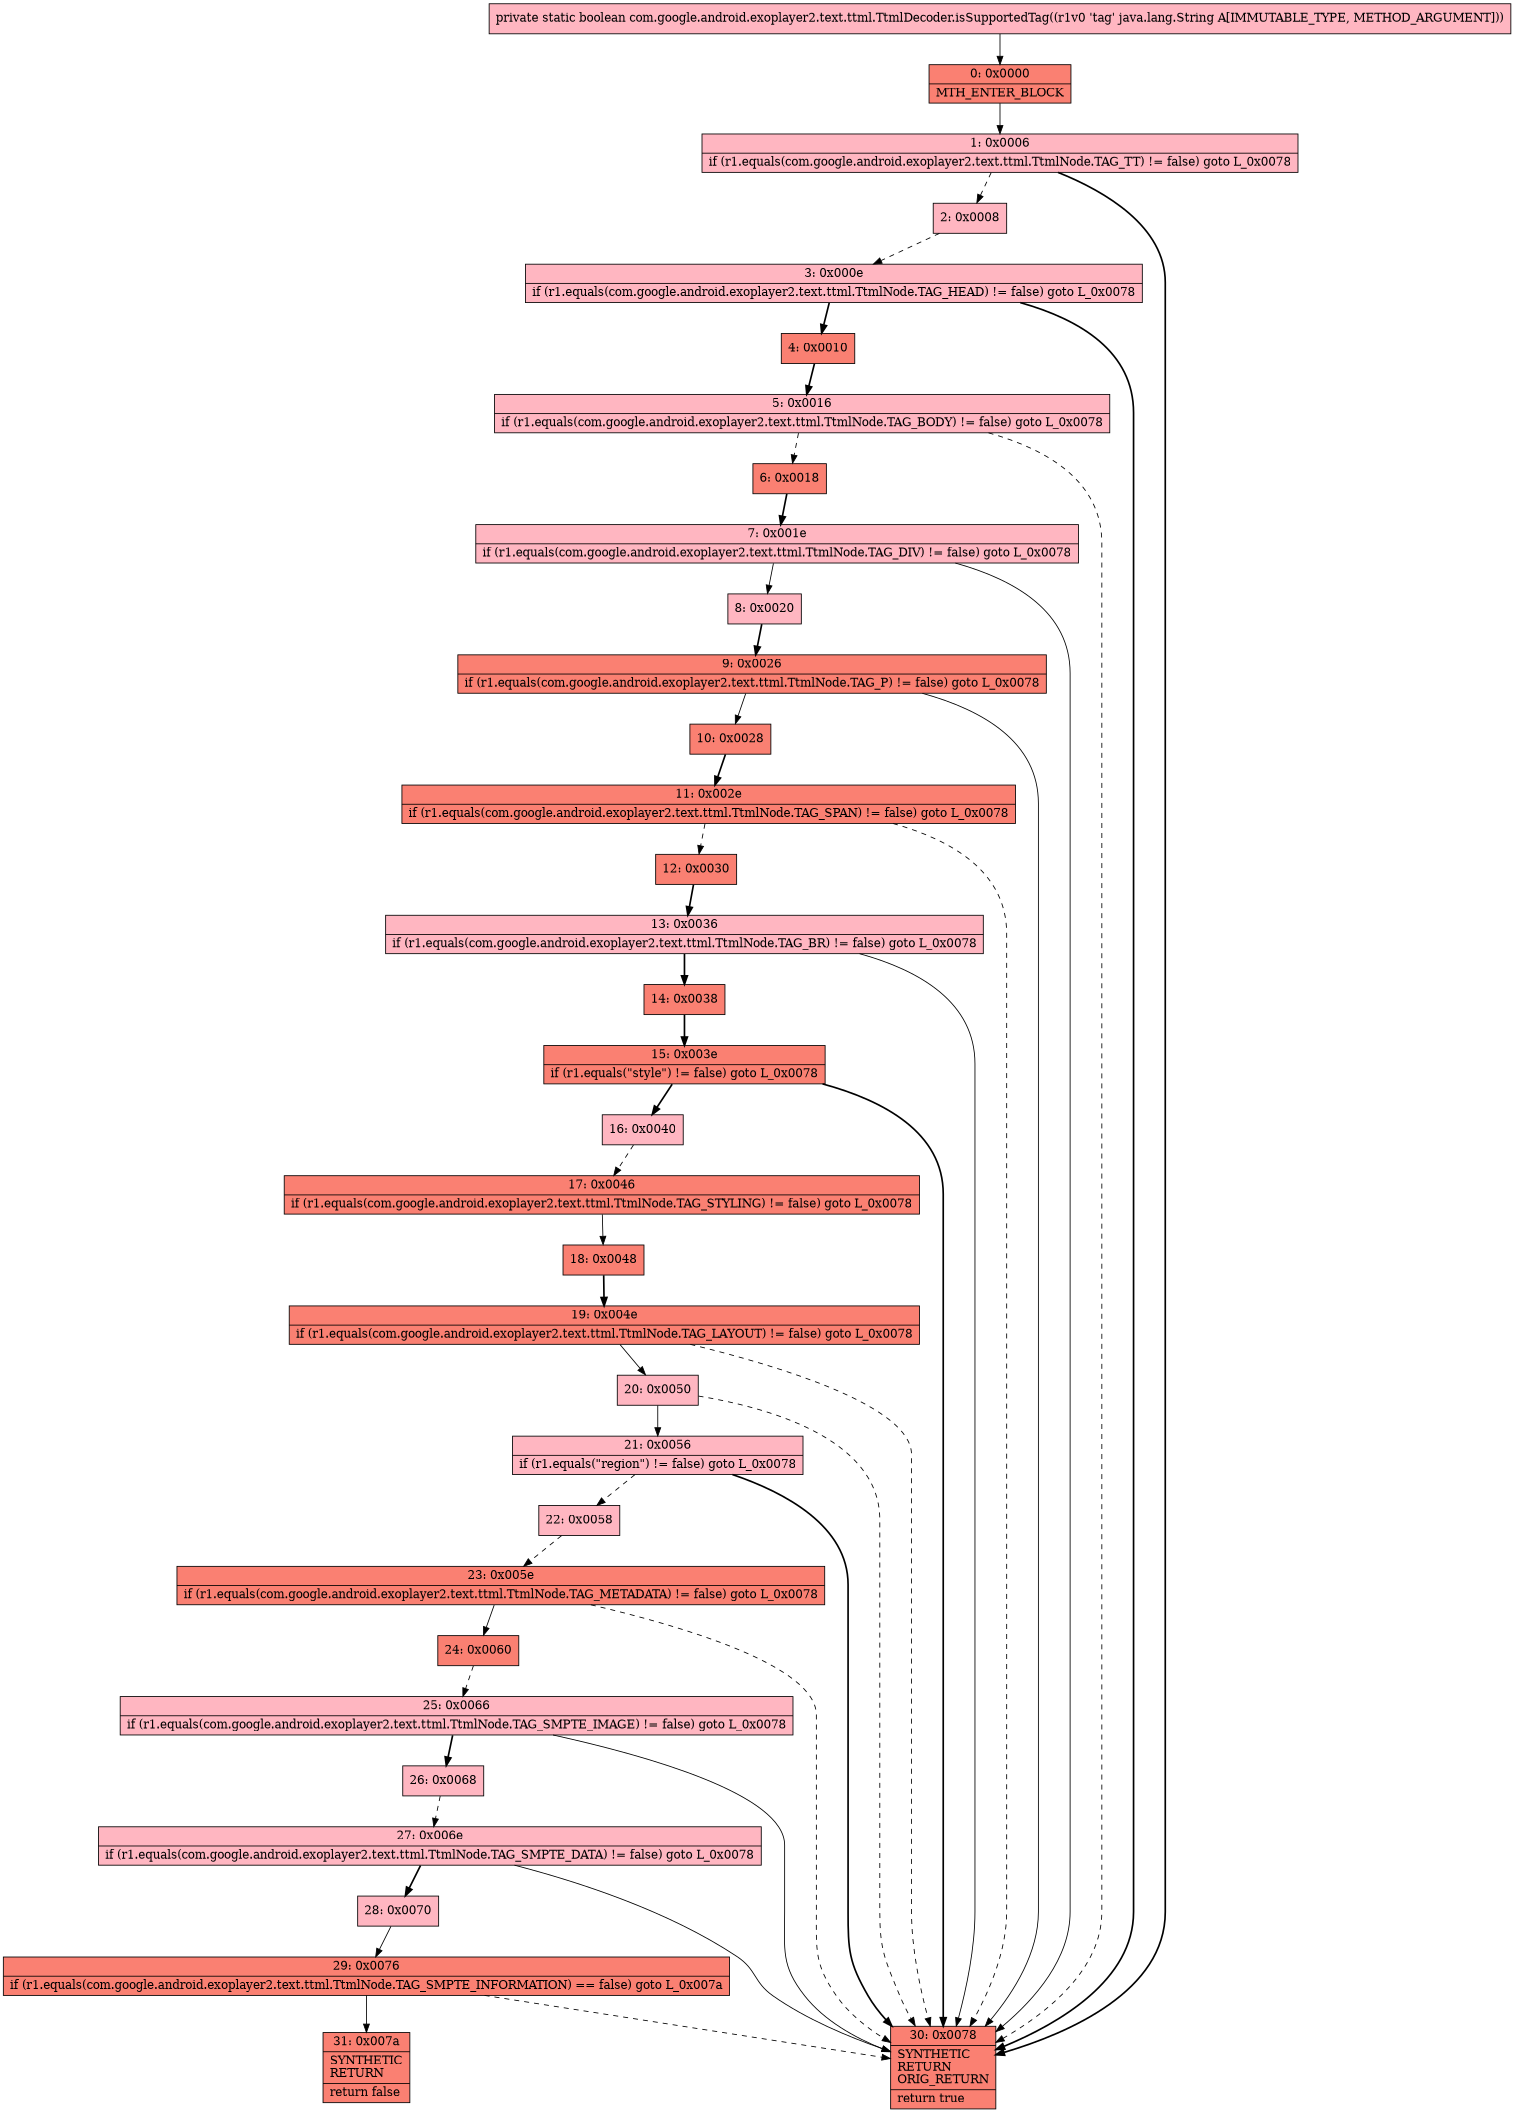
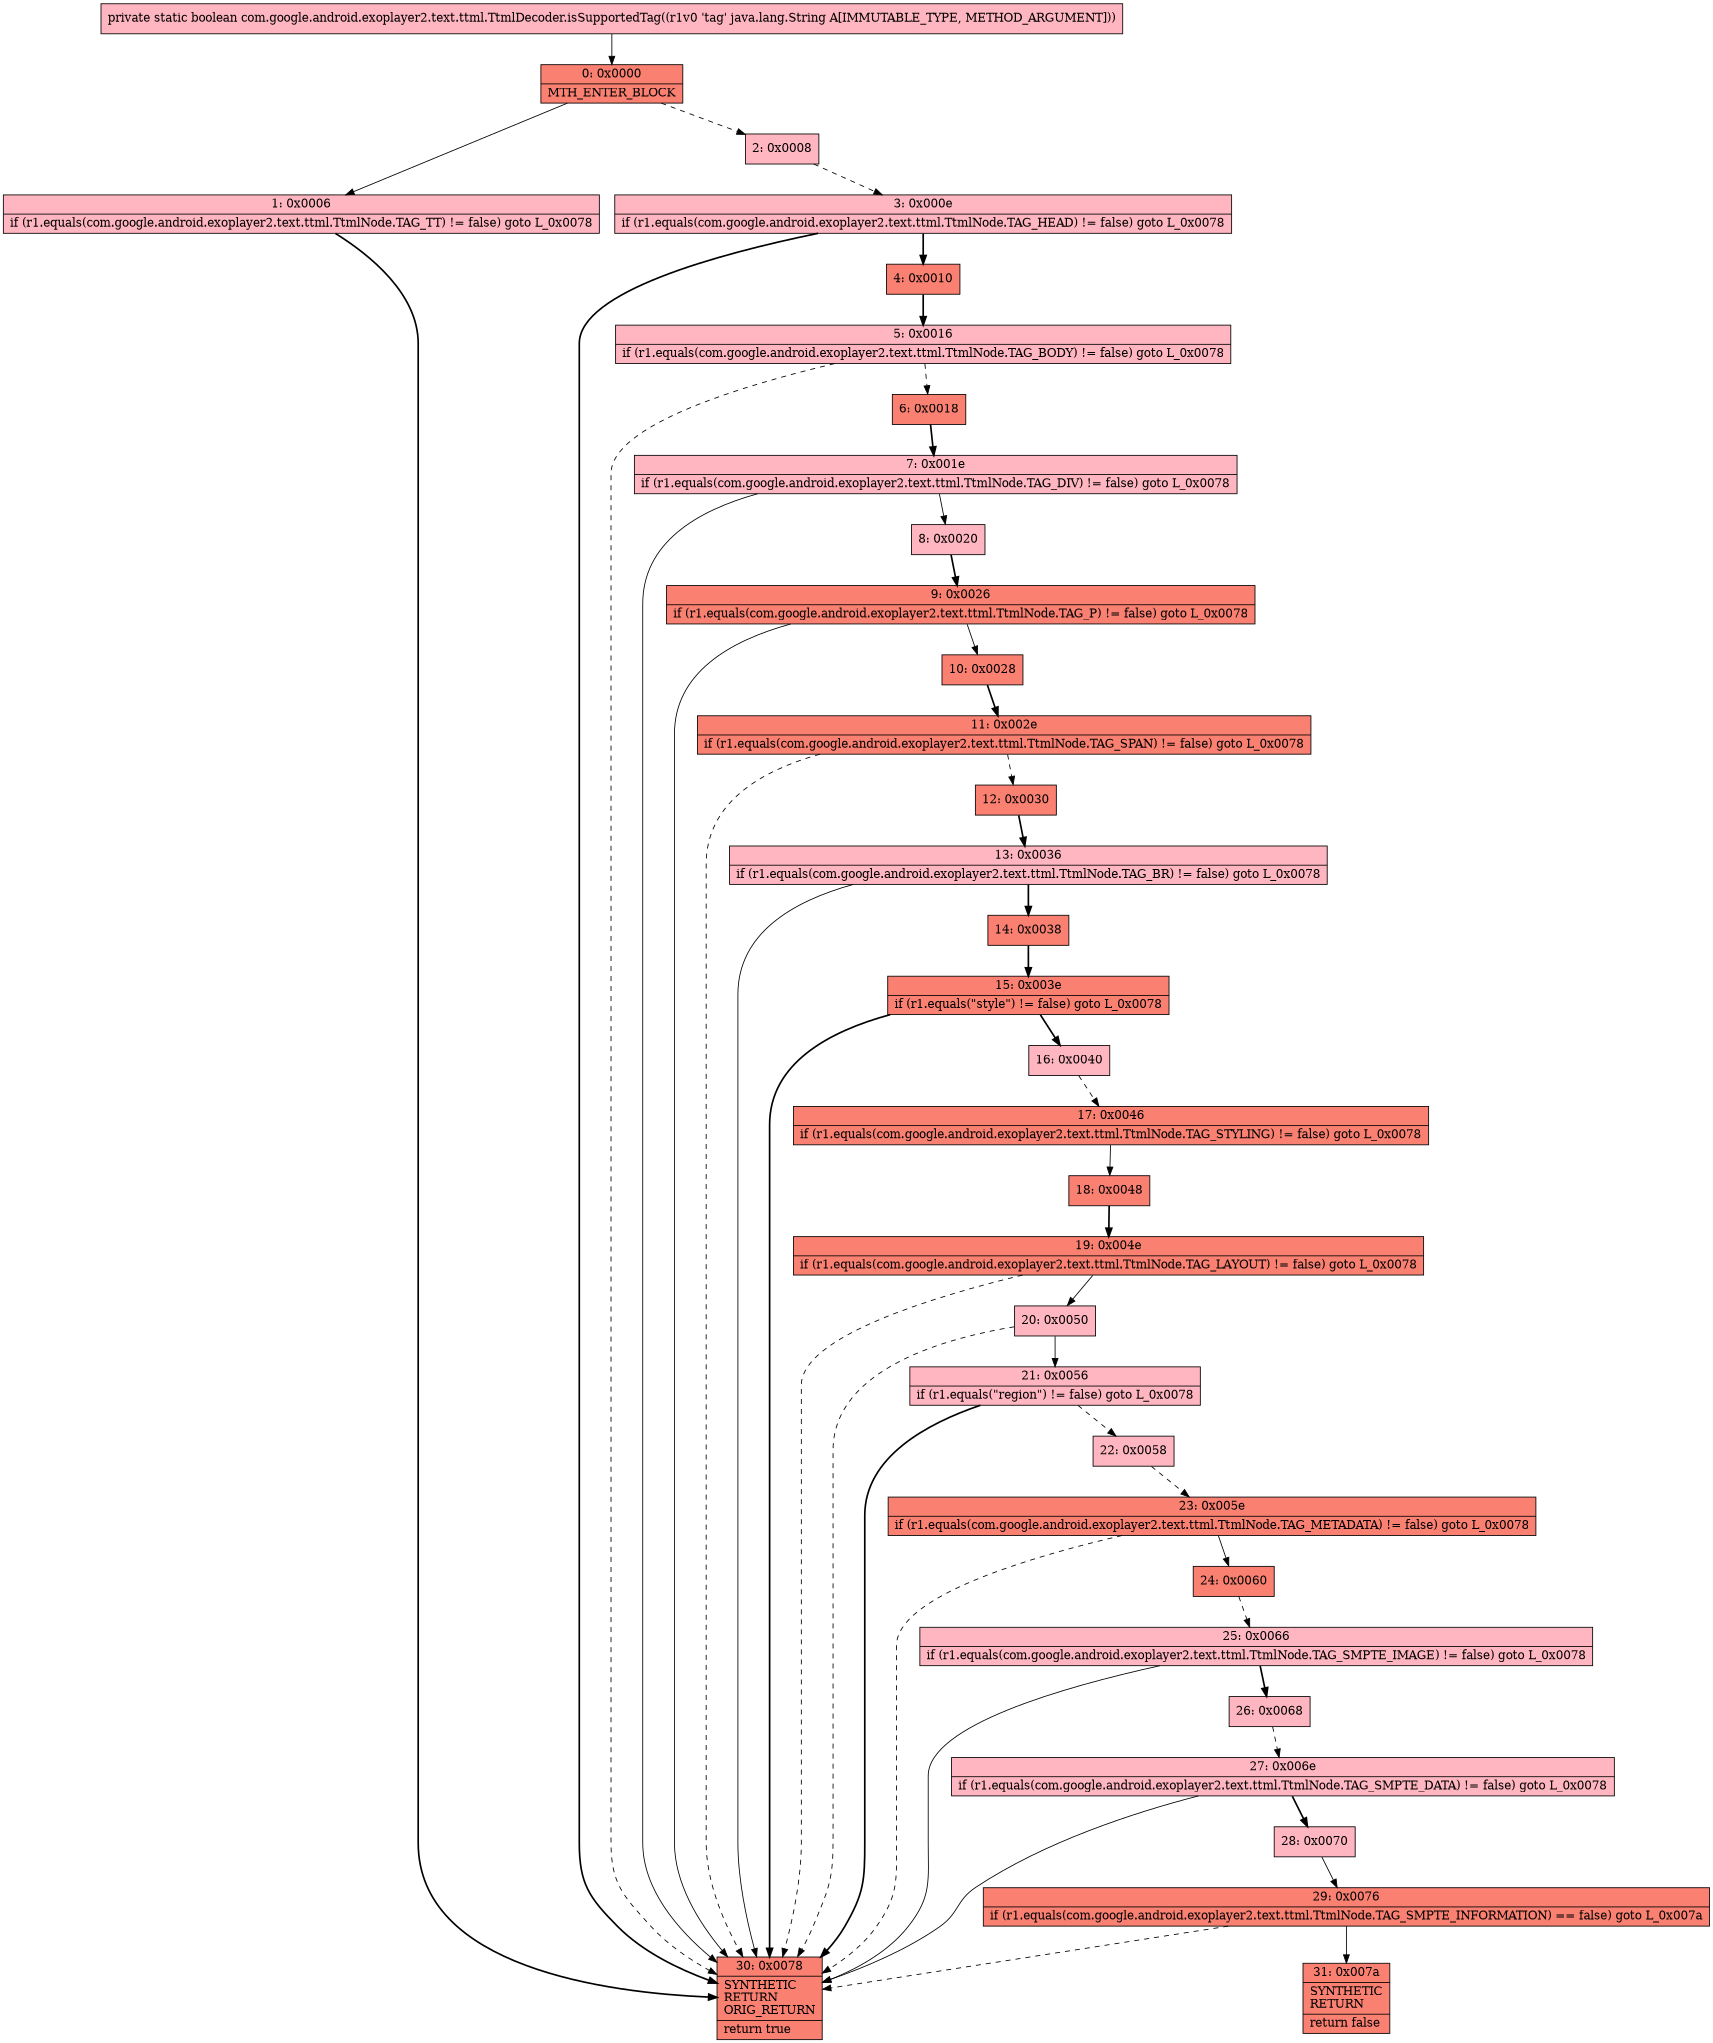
edge "1: 0x0006" -> "2: 0x0008": now "0: 0x0000" -> "2: 0x0008"
